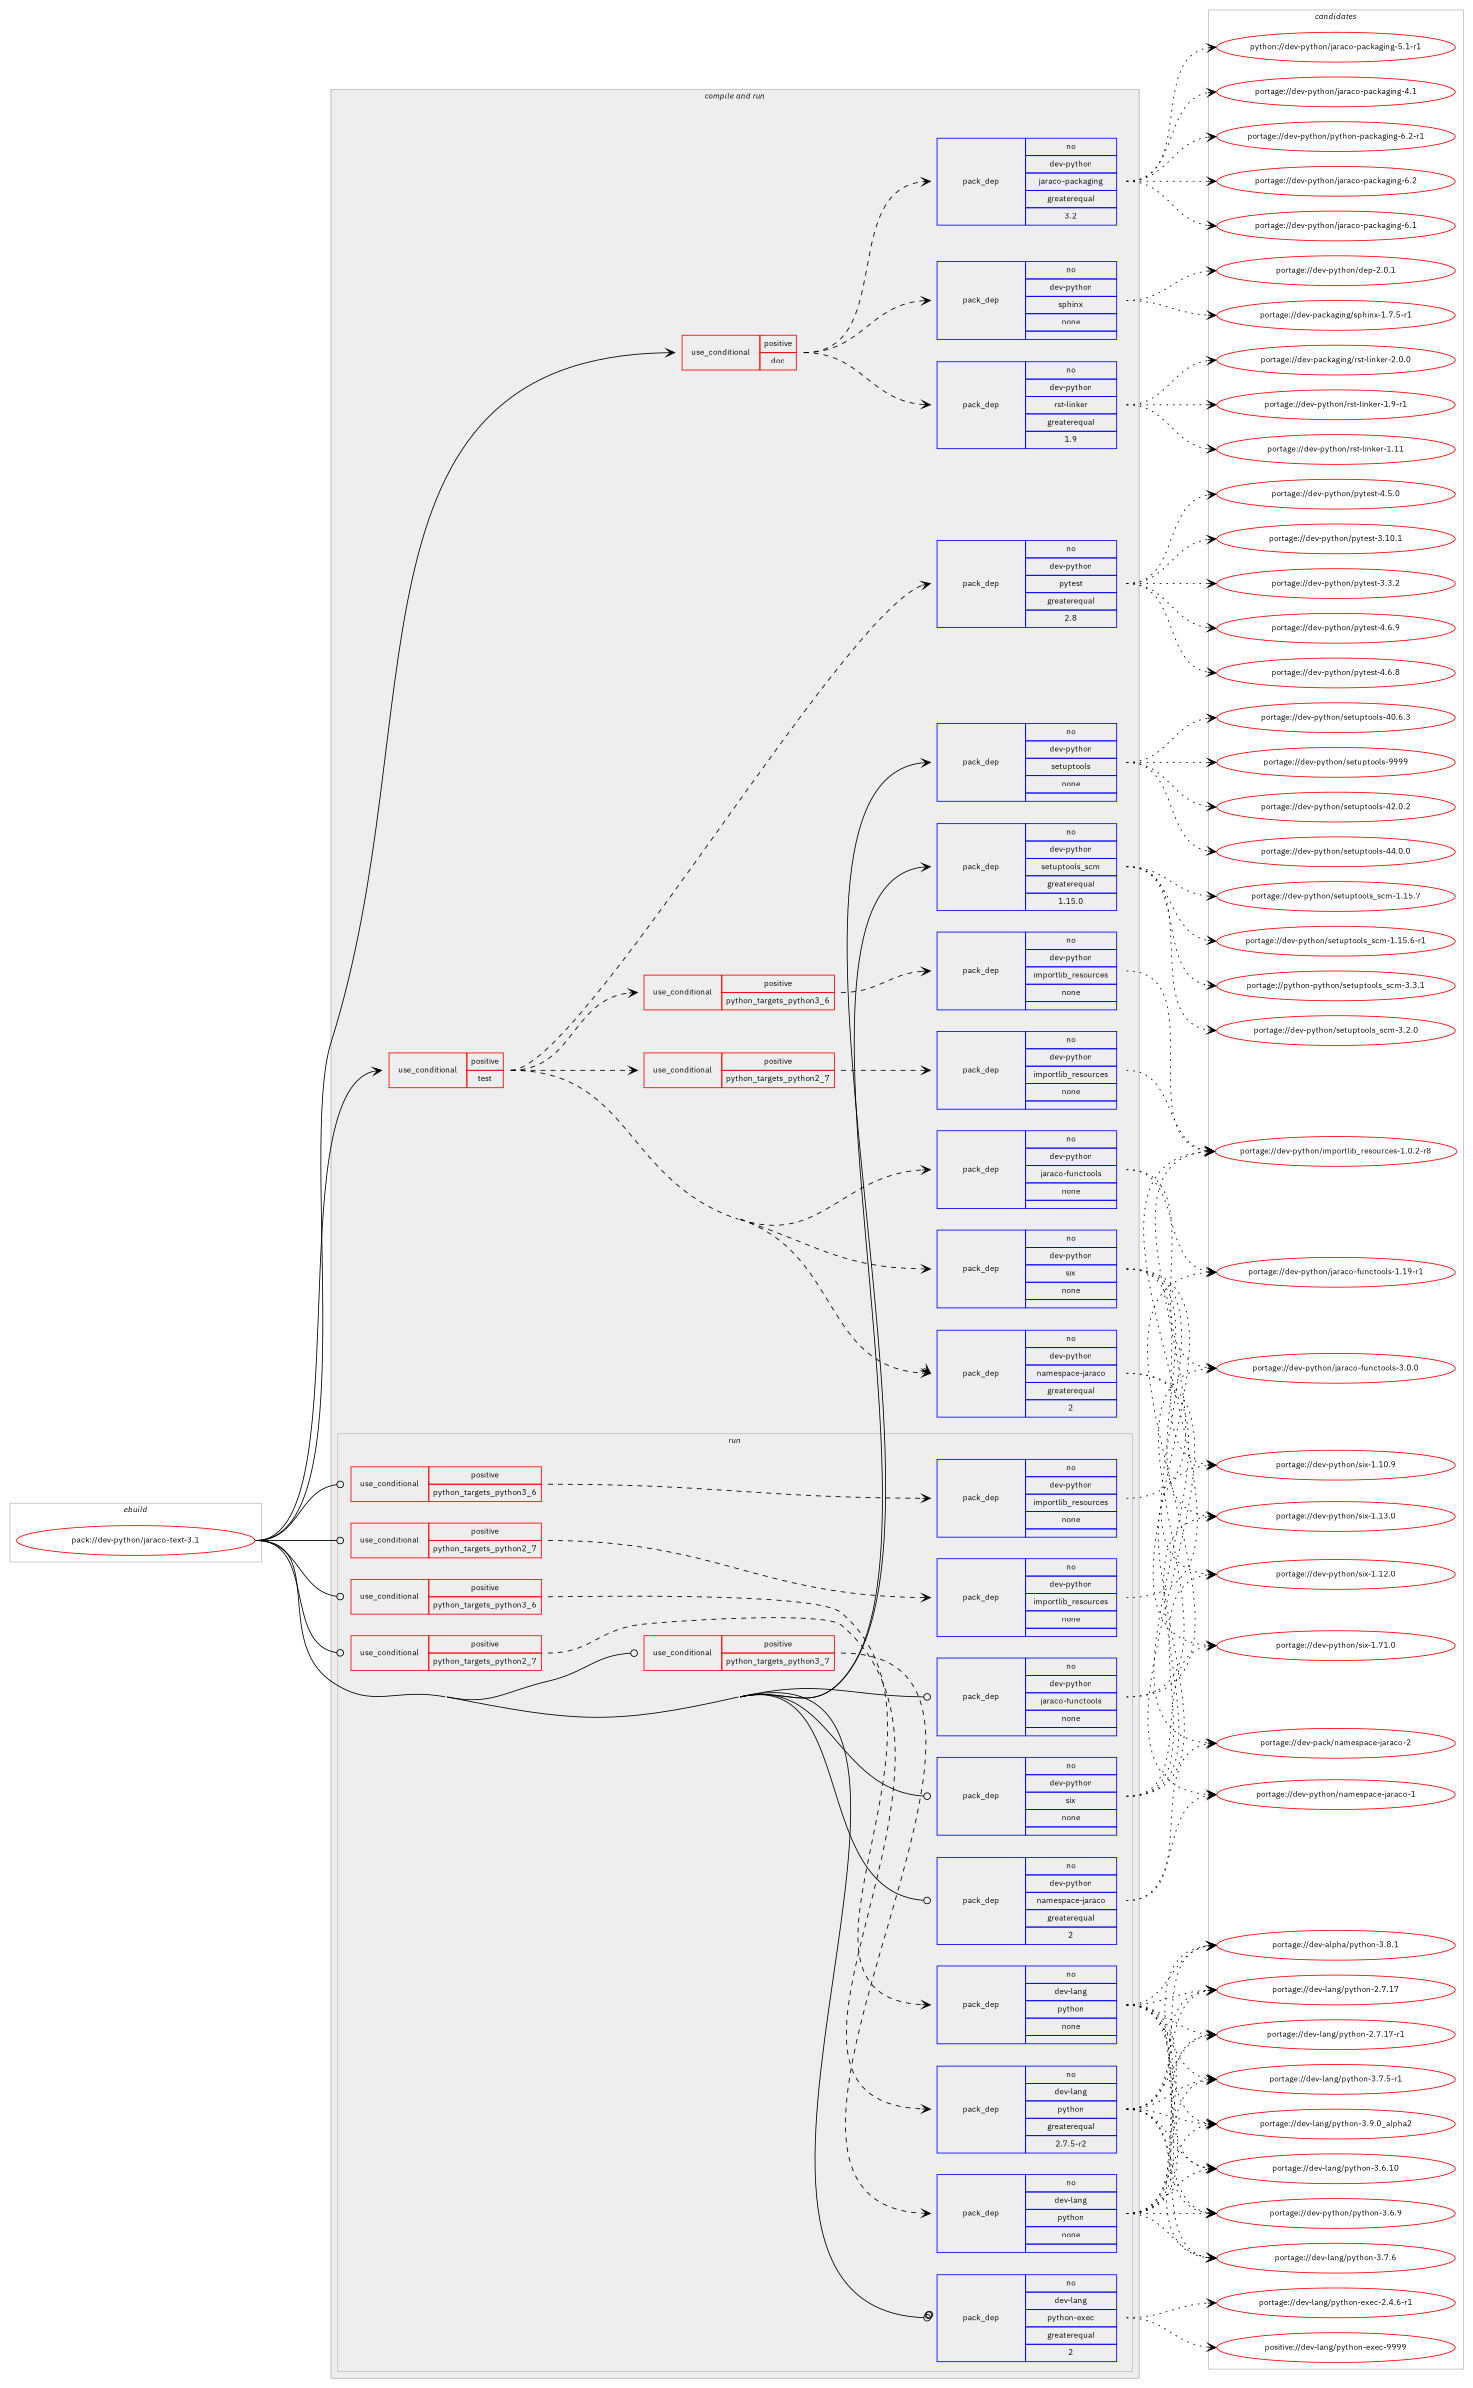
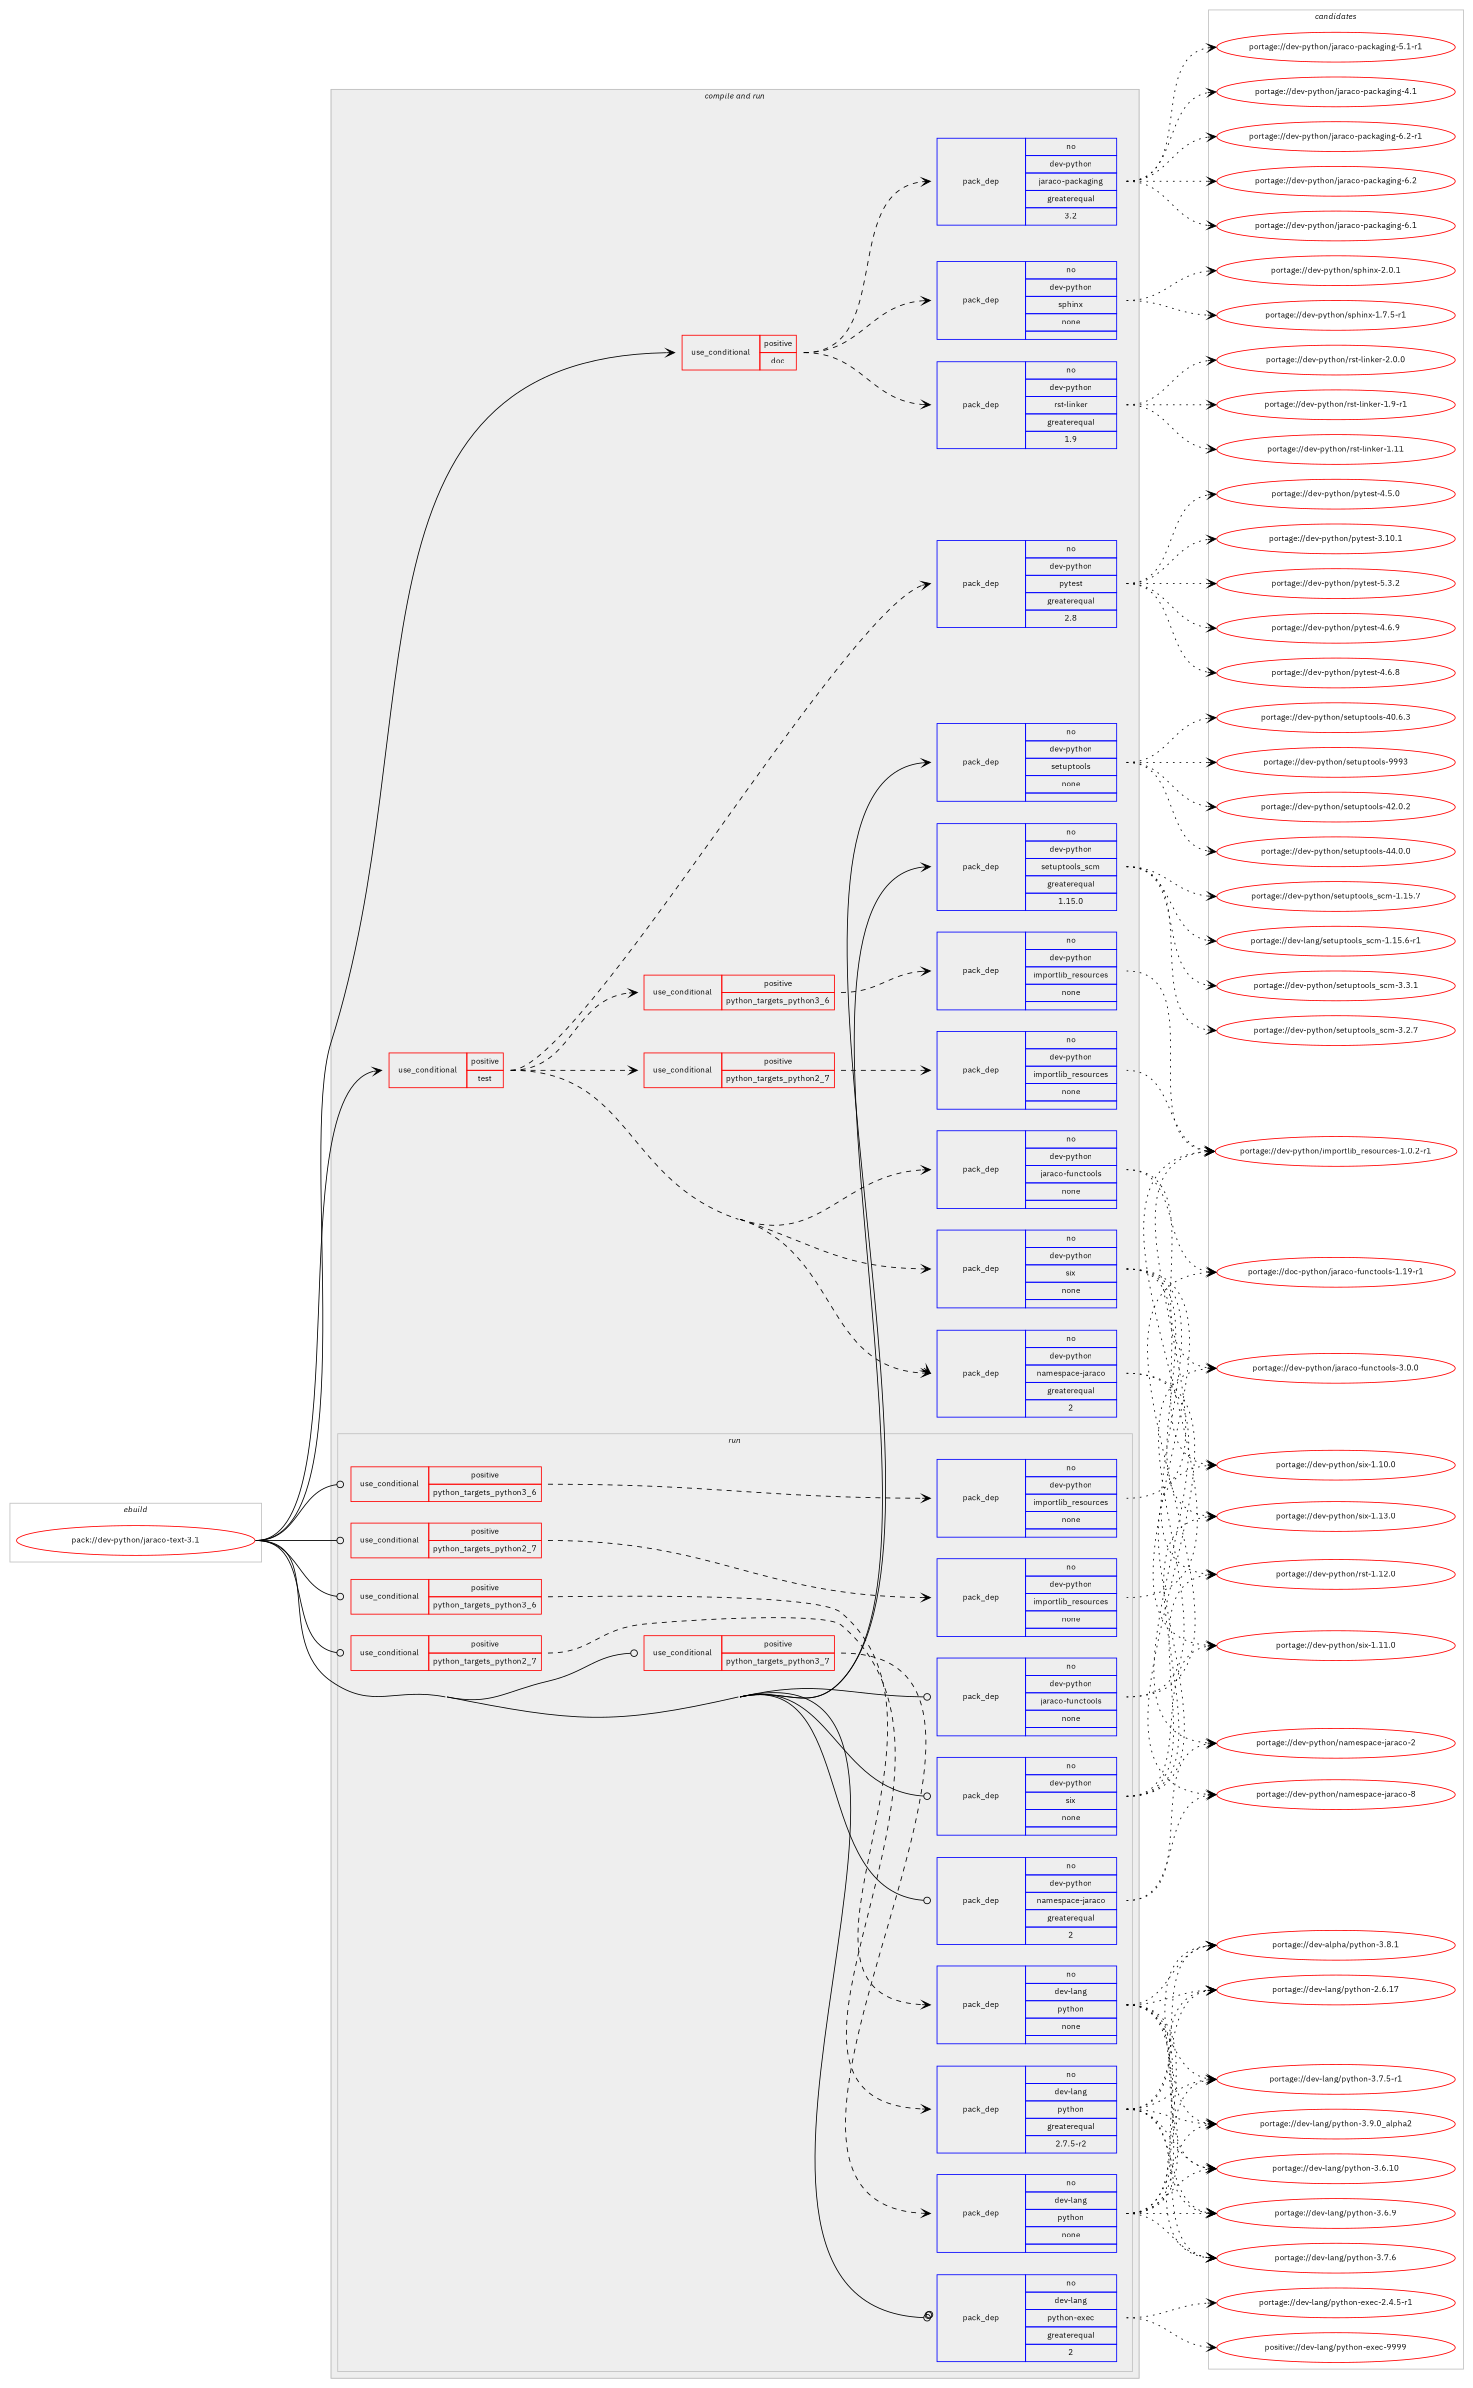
node "python://dev-python/jaraco-packaging-5.1-r1": label "python://dev-python/jaraco-packaging-5.1-r1" -> "portage://dev-python/jaraco-packaging-5.1-r1"
node "portage://dev-python/python-packaging-6.2-r1": label "portage://dev-python/python-packaging-6.2-r1" -> "portage://dev-python/jaraco-packaging-6.2-r1"
node "portage://dev-python/dep-2.0.1": label "portage://dev-python/dep-2.0.1" -> "portage://dev-python/sphinx-2.0.1"
node "portage://dev-packaging/sphinx-1.7.5-r1": label "portage://dev-packaging/sphinx-1.7.5-r1" -> "portage://dev-python/sphinx-1.7.5-r1"
node "portage://dev-packaging/rst-linker-2.0.0": label "portage://dev-packaging/rst-linker-2.0.0" -> "portage://dev-python/rst-linker-2.0.0"
node "portage://dev-python/pytest-3.3.2": label "portage://dev-python/pytest-3.3.2" -> "portage://dev-python/pytest-5.3.2"
node "portage://dev-python/setuptools-9999": label "portage://dev-python/setuptools-9999" -> "portage://dev-python/setuptools-9993"
node "portage://dev-python/setuptools_scm-1.15.6-r1": label "portage://dev-python/setuptools_scm-1.15.6-r1" -> "portage://dev-lang/setuptools_scm-1.15.6-r1"
node "portage://python-python/setuptools_scm-3.3.1": label "portage://python-python/setuptools_scm-3.3.1" -> "portage://dev-python/setuptools_scm-3.3.1"
node "portage://dev-python/setuptools_scm-3.2.0": label "portage://dev-python/setuptools_scm-3.2.0" -> "portage://dev-python/setuptools_scm-3.2.7"
node "portage://dev-python/importlib_resources-1.0.2-r8": label "portage://dev-python/importlib_resources-1.0.2-r8" -> "portage://dev-python/importlib_resources-1.0.2-r1"
node "portage://dev-python/jaraco-functools-1.19-r1": label "portage://dev-python/jaraco-functools-1.19-r1" -> "portage://doc-python/jaraco-functools-1.19-r1"
node "portage://dev-python/six-1.10.9": label "portage://dev-python/six-1.10.9" -> "portage://dev-python/six-1.10.0"
node "portage://dev-python/six-1.12.0": label "portage://dev-python/six-1.12.0" -> "portage://dev-python/rst-1.12.0"
node "portage://dev-python/six-1.71.0": label "portage://dev-python/six-1.71.0" -> "portage://dev-python/six-1.11.0"
node "portage://dev-pack/namespace-jaraco-2": label "portage://dev-pack/namespace-jaraco-2" -> "portage://dev-python/namespace-jaraco-2"
node "portage://dev-python/namespace-jaraco-1": label "portage://dev-python/namespace-jaraco-1" -> "portage://dev-python/namespace-jaraco-8"
node "portage://dev-lang/python-2.7.17": label "portage://dev-lang/python-2.7.17" -> "portage://dev-lang/python-2.6.17"
node "portage://dev-lang/python-2.7.17-r1": removed
node "portage://dev-python/python-3.6.9": label "portage://dev-python/python-3.6.9" -> "portage://dev-lang/python-3.6.9"
node "portage://dev-lang/python-exec-2.4.6-r1": label "portage://dev-lang/python-exec-2.4.6-r1" -> "portage://dev-lang/python-exec-2.4.5-r1"
